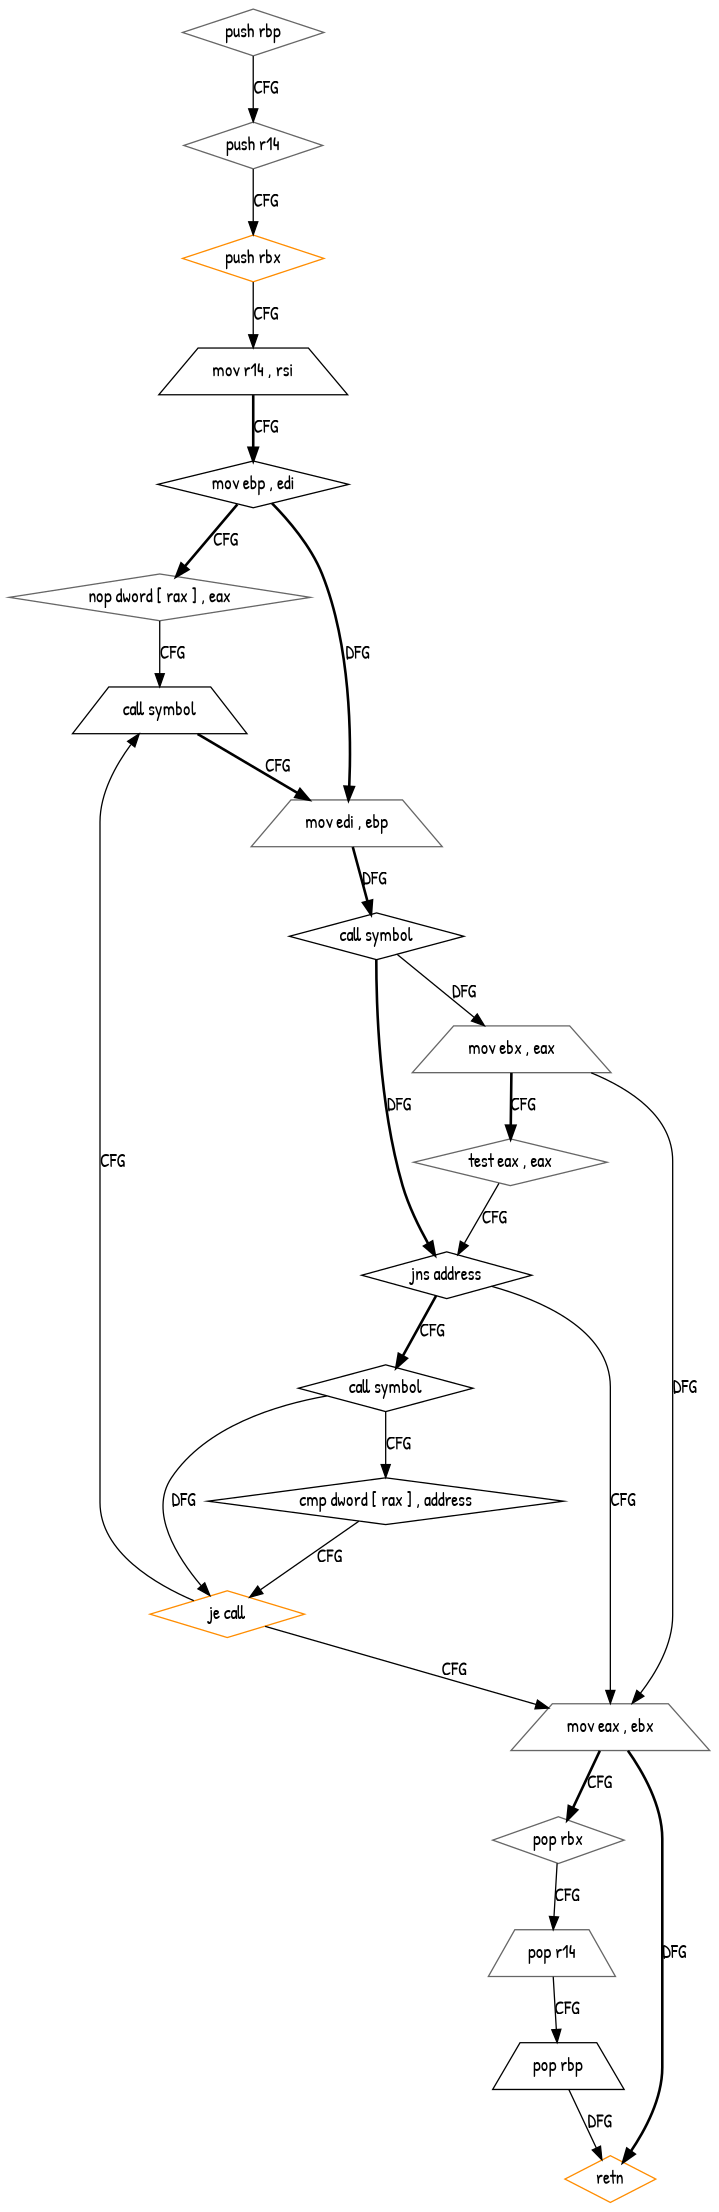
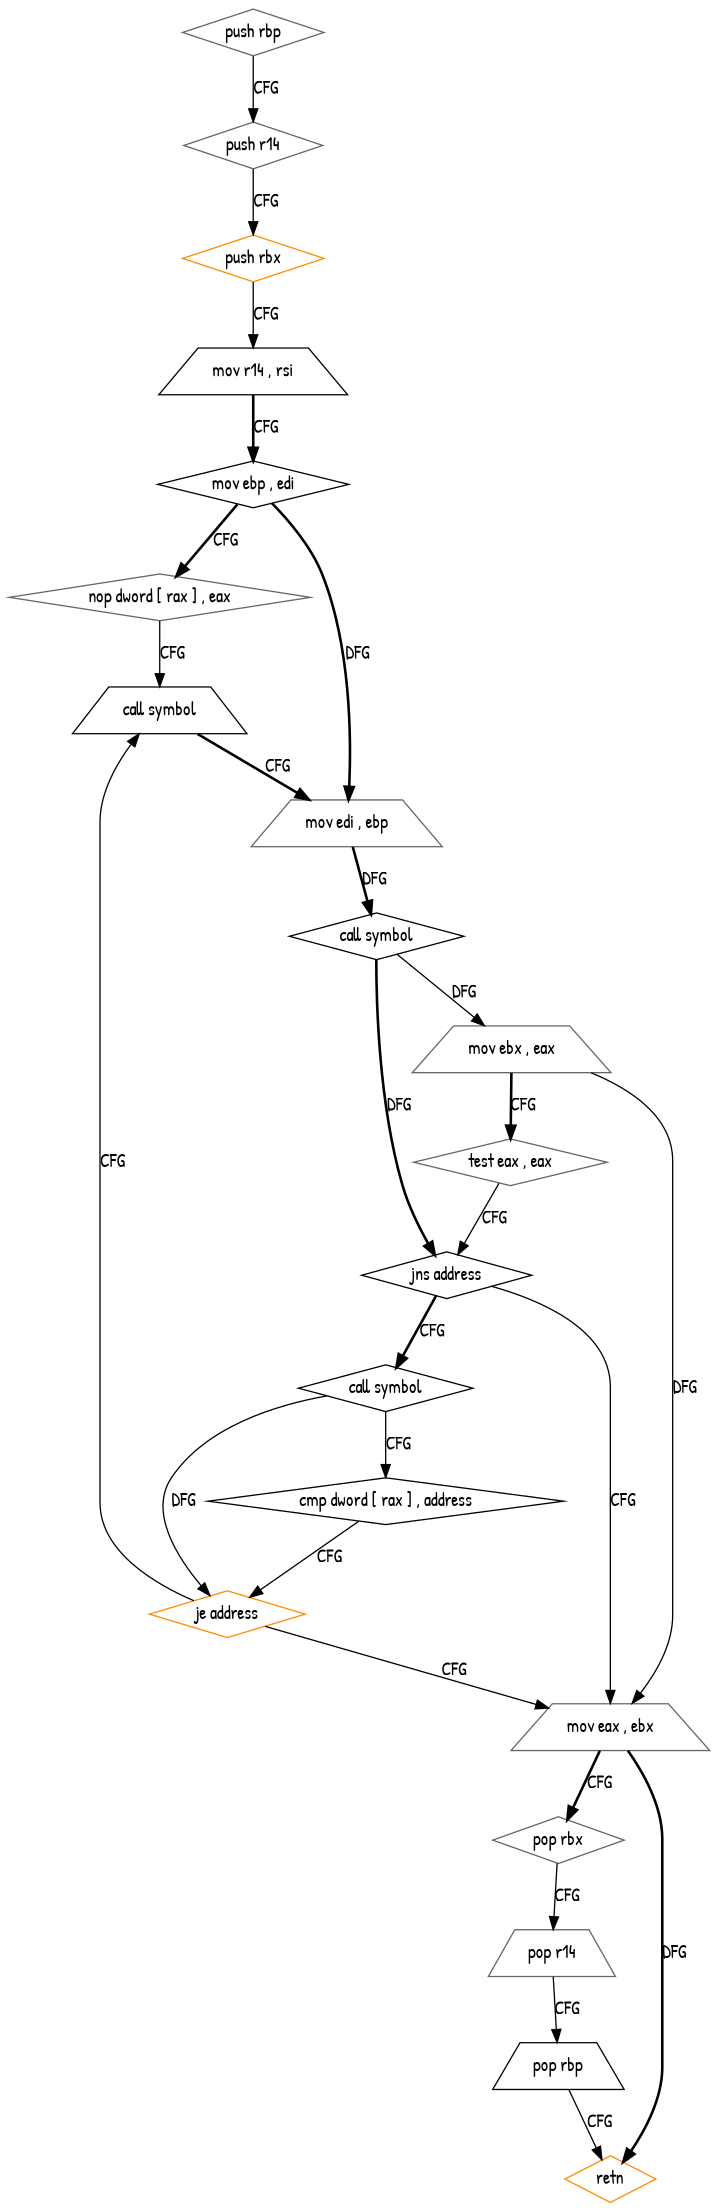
node "je call": label "je call" -> "je address"
edge "pop rbp" -> "retn": label "DFG" -> "CFG"
